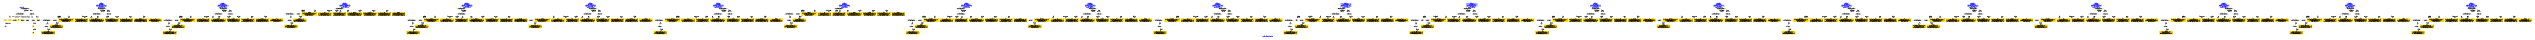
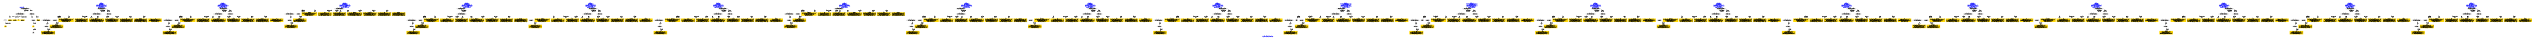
node "Person1": fillcolor gold -> lightgray
node "extent": label "extent" -> "technique"
node "Concept1": removed
node "artist": fillcolor lightgray -> gold
node "type": fillcolor gold -> lightgray
